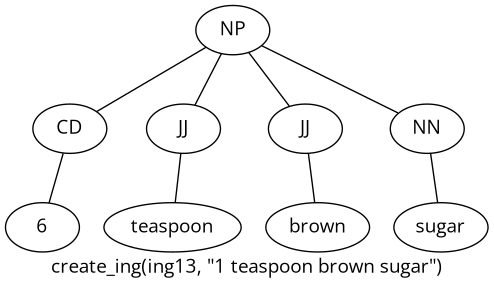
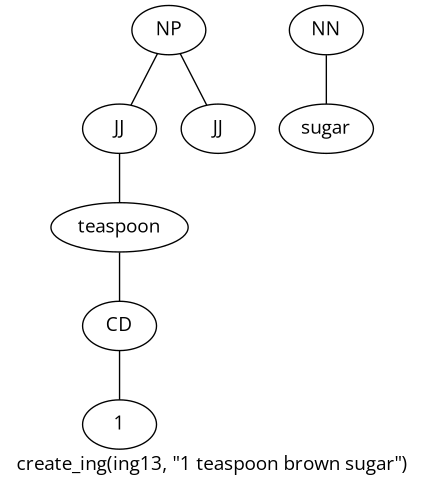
edge "NP" -- "CD": now "teaspoon" -- "CD"
edge "NP" -- "NN": removed
node "6": label "6" -> "1"
node "brown": removed
